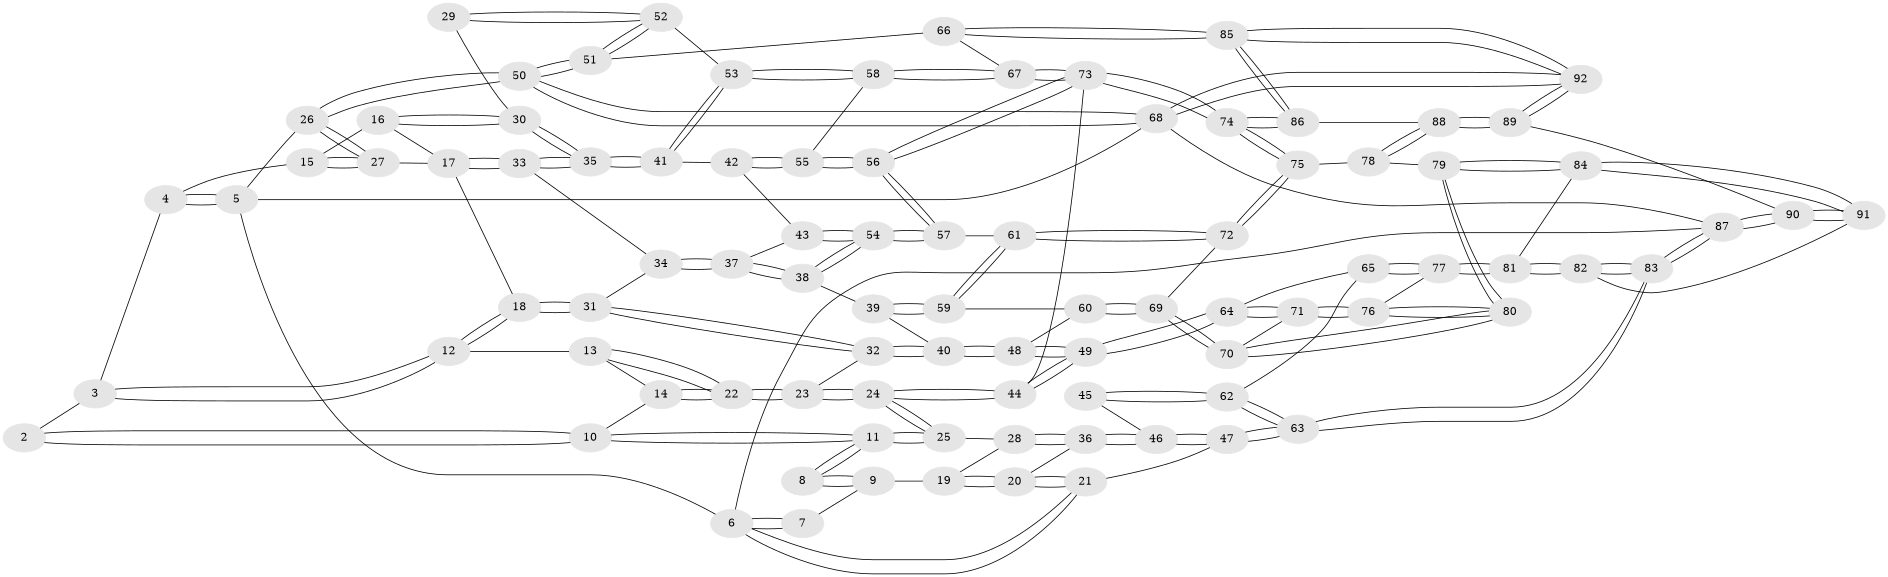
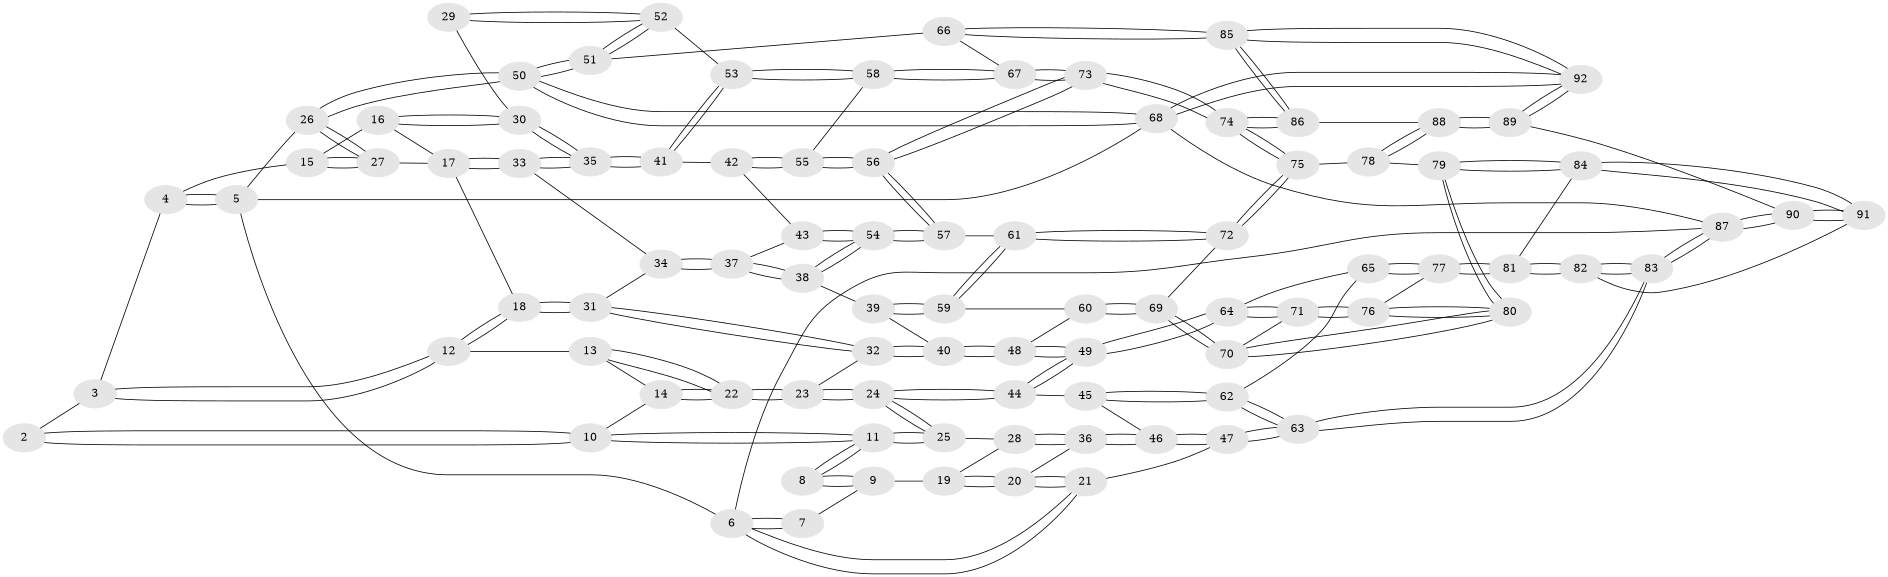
edge "73" -- "44": now "45" -- "44"
